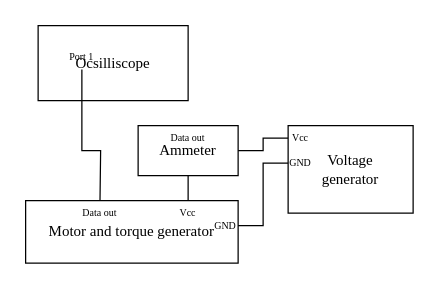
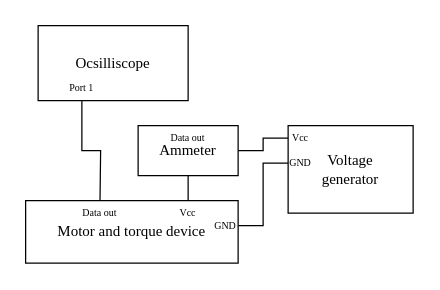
node "Port 1": moved (82, 57) -> (82, 88)
node "Motor and torque generator": label "Motor and torque generator" -> "Motor and torque device"
